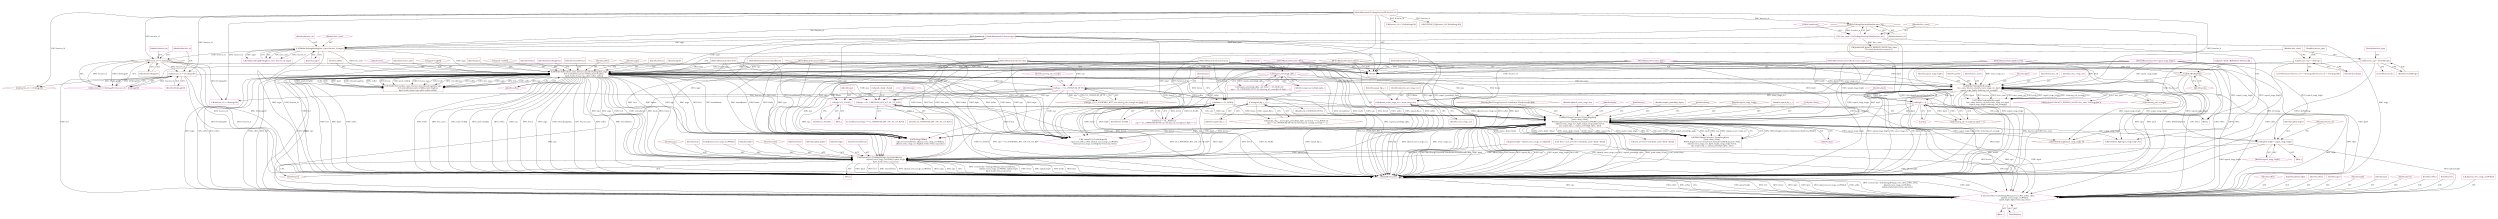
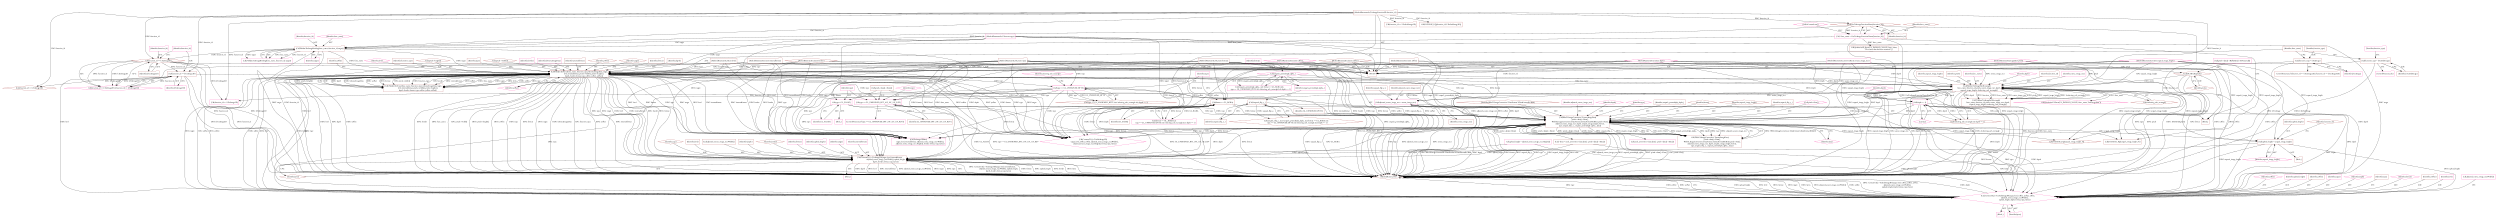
edge "(MethodParameterIn,GLenum format)" -> "1000100": added, label "AST:"
edge "(Call,format == GL_RGBA)" -> "(MethodReturn,void)": now "(Identifier,GL_UNSIGNED_BYTE)" -> "(MethodReturn,void)"
